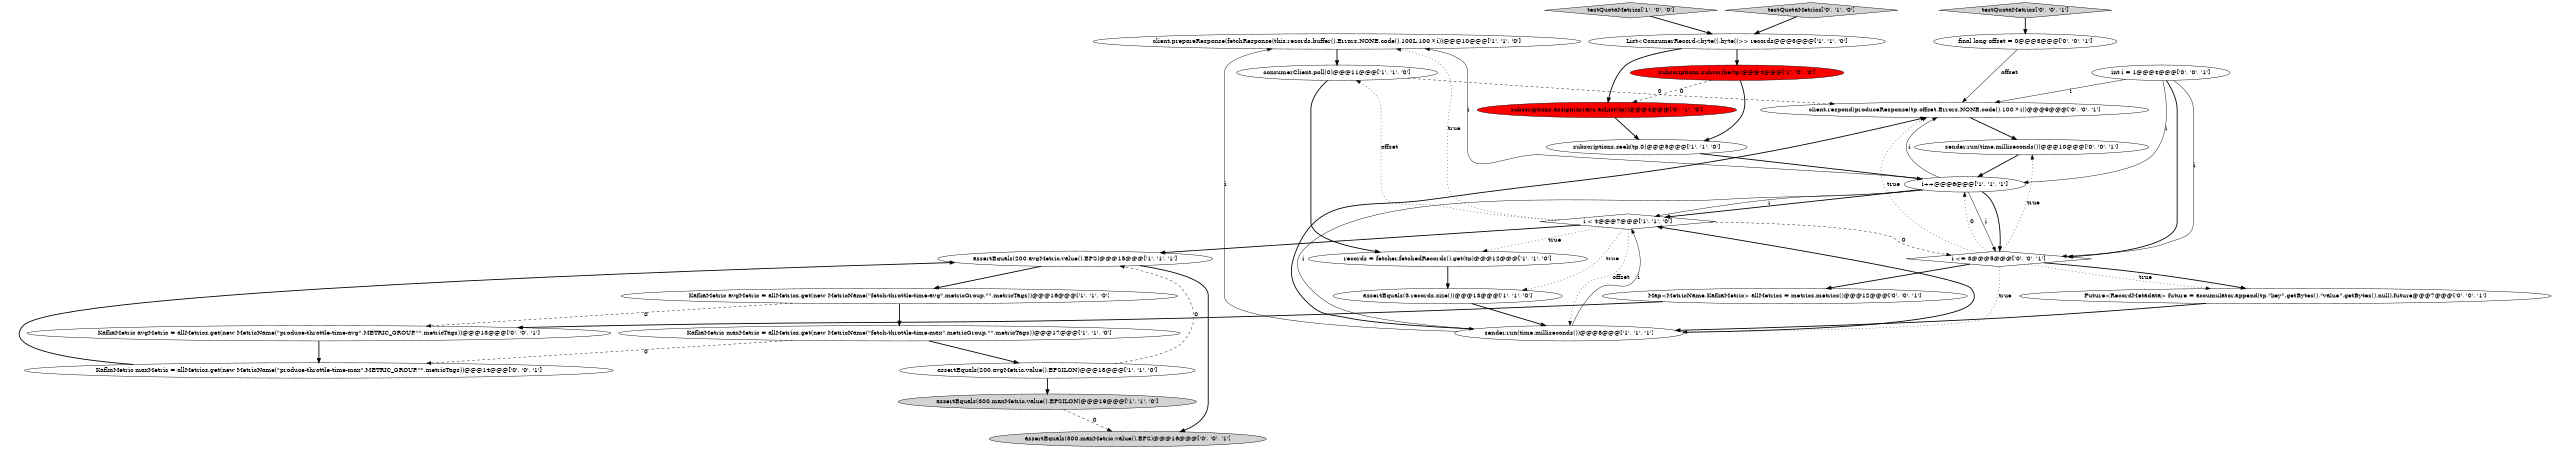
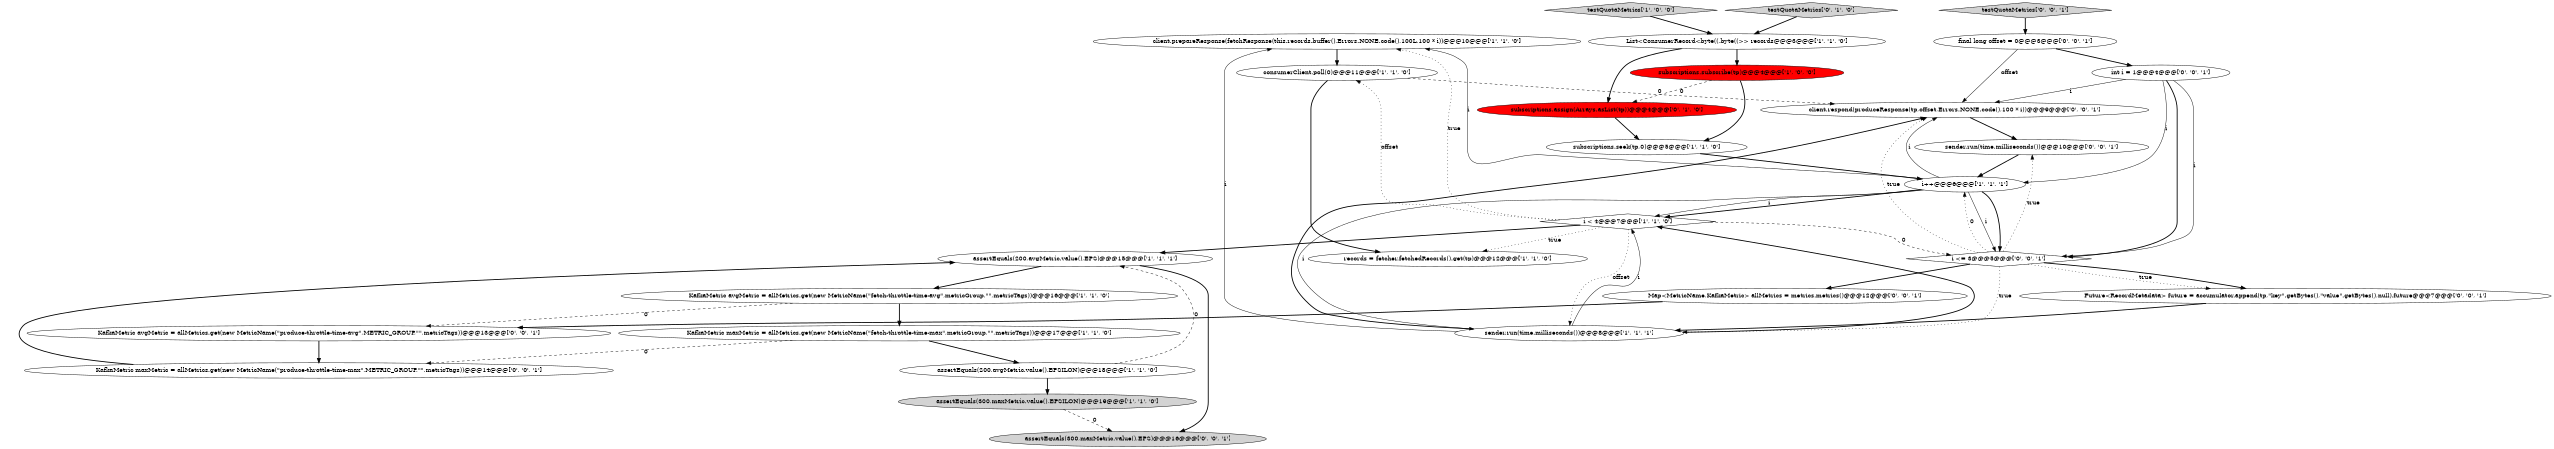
edge "final long offset = 0@@@3@@@['0', '0', '1']" -> "int i = 1@@@4@@@['0', '0', '1']": added
node "assertEquals(3,records.size())@@@13@@@['1', '1', '0']": removed
